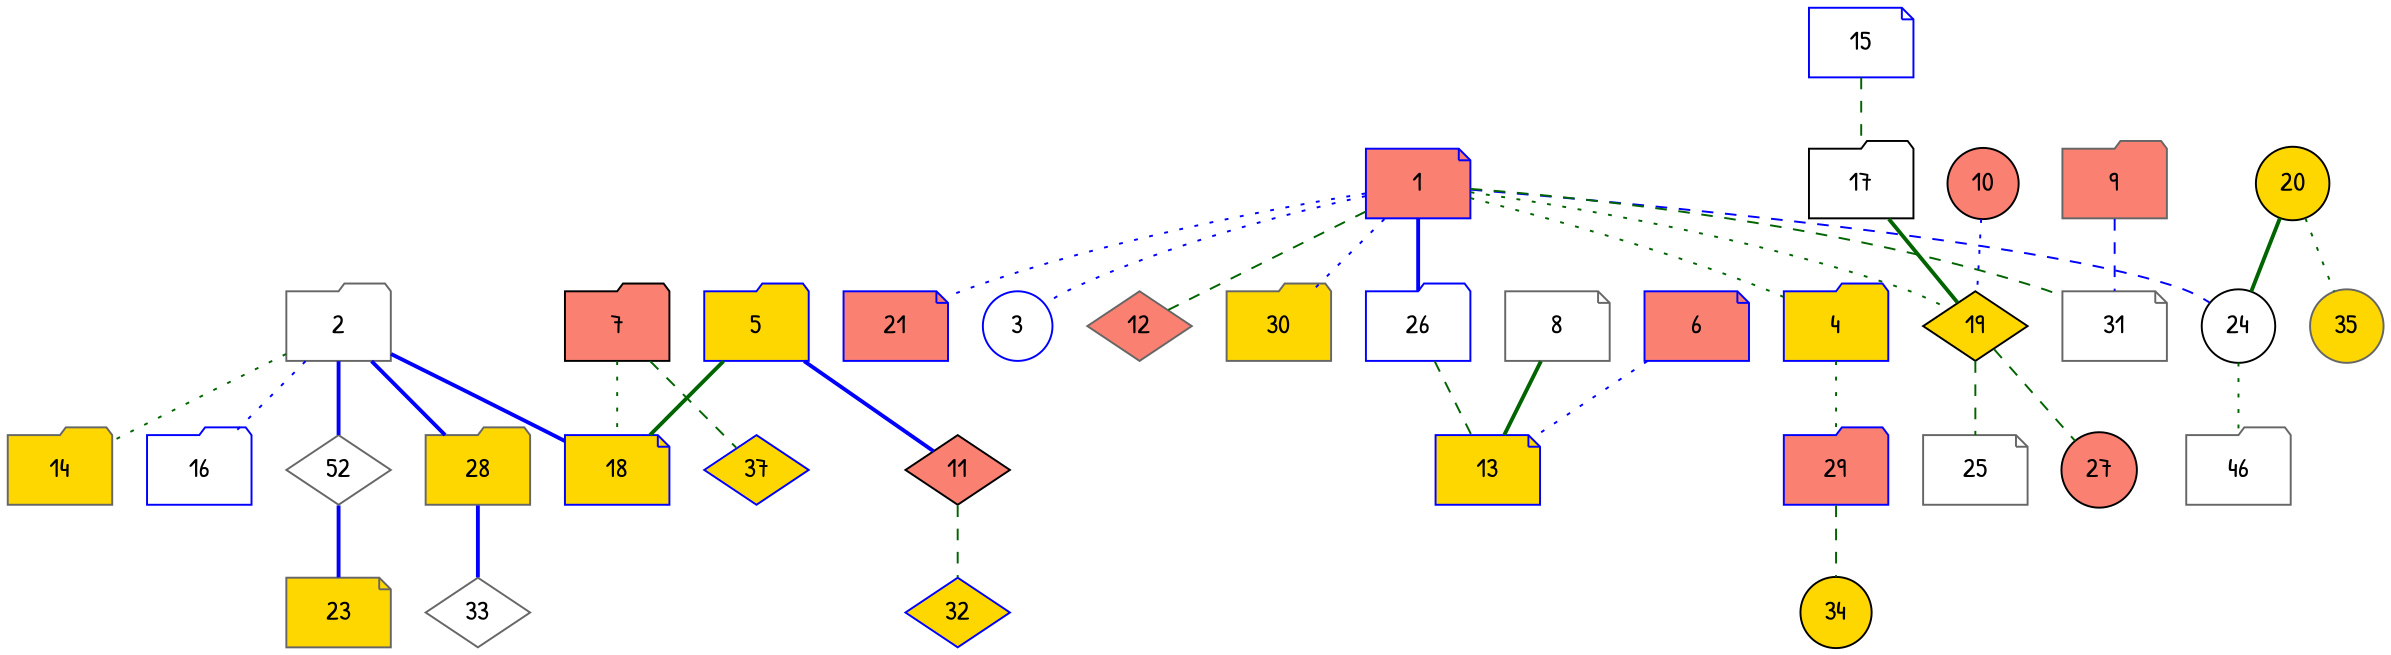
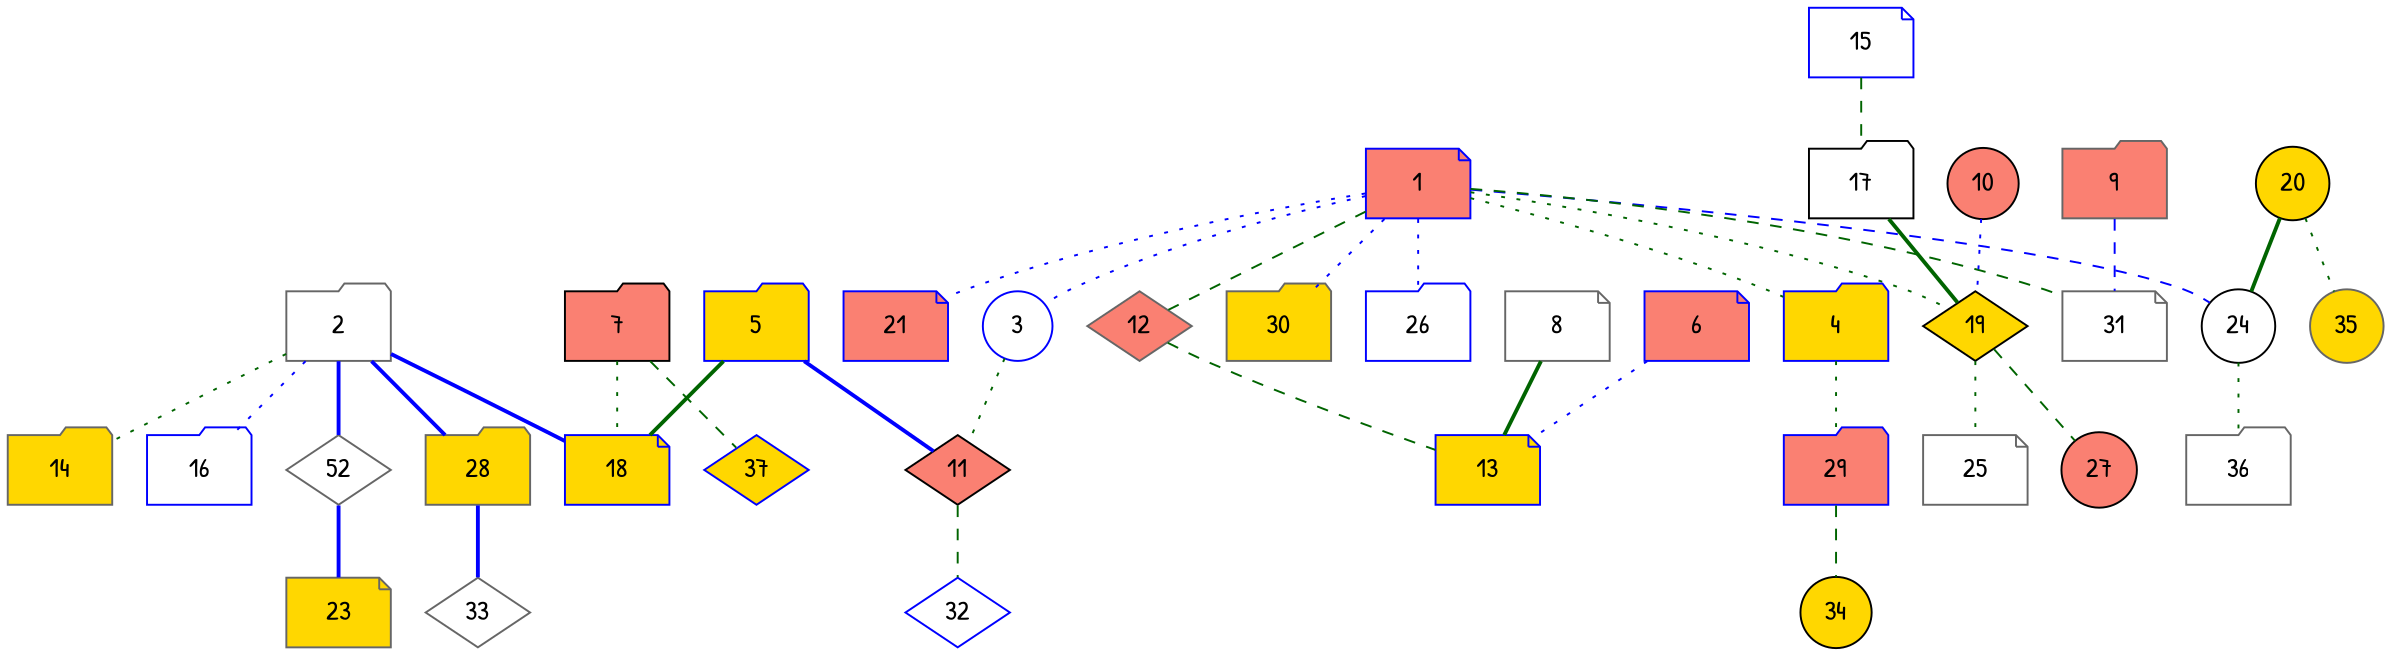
edge "1" -- "26": style bold -> dotted
edge "26" -- "13": now "12" -- "13"
edge "19" -- "25": style dashed -> dotted
edge "3" -- "11": added
node "46": label "46" -> "36"
node "32": fillcolor gold -> white
